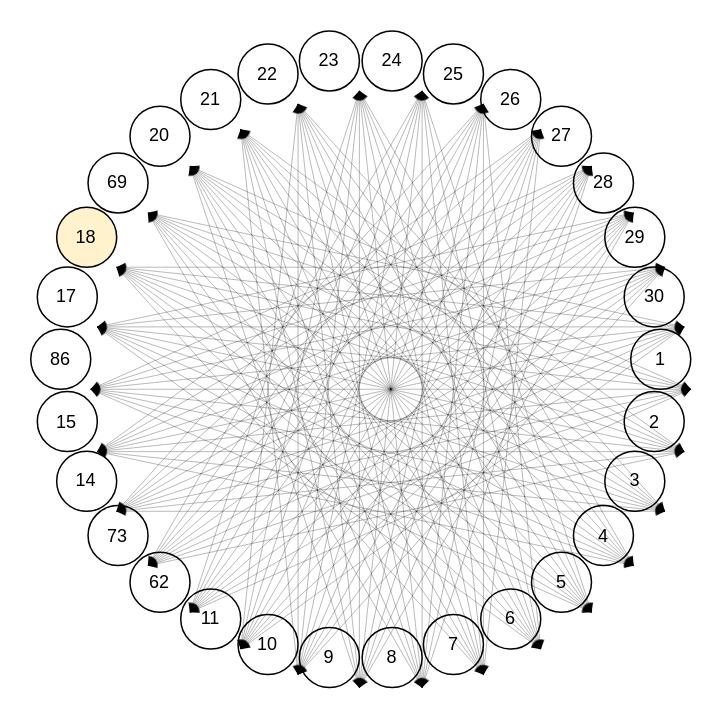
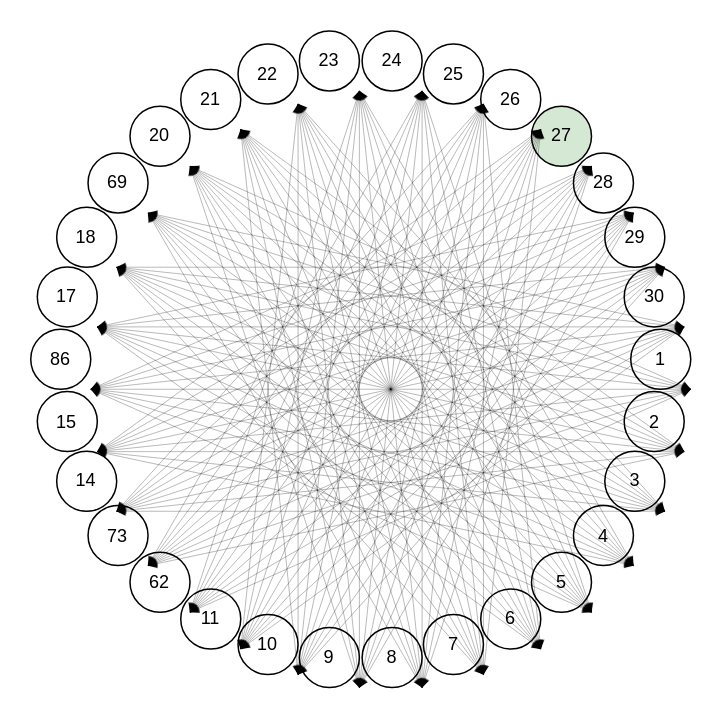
node "27": fillcolor #ffffff -> #d5e8d4
node "18": fillcolor #fff2cc -> #ffffff
